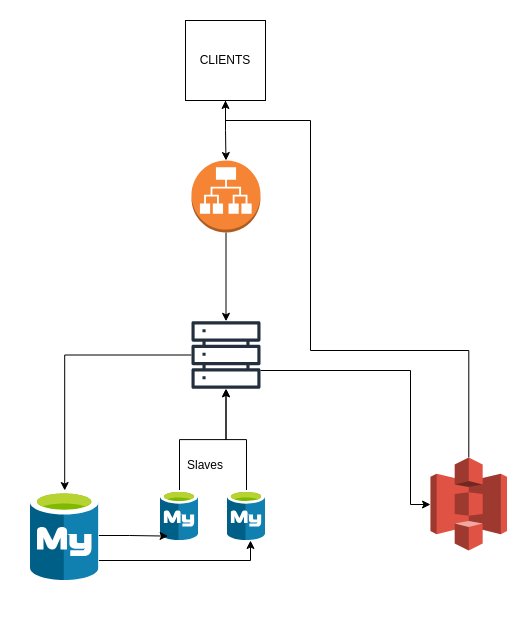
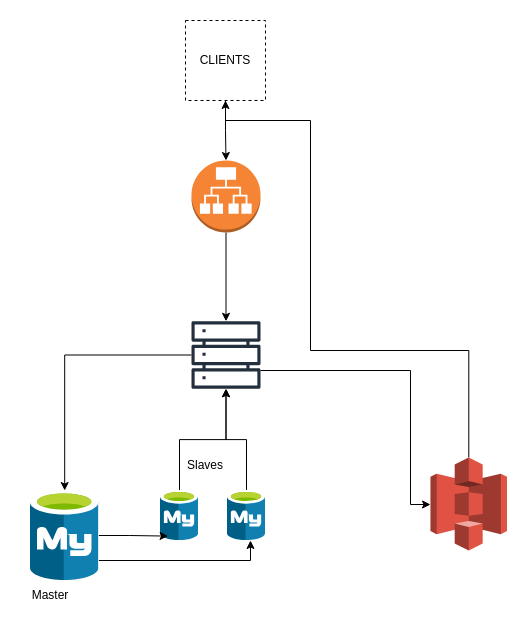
node "CLIENTS": style solid -> dashed
node "Master": added
